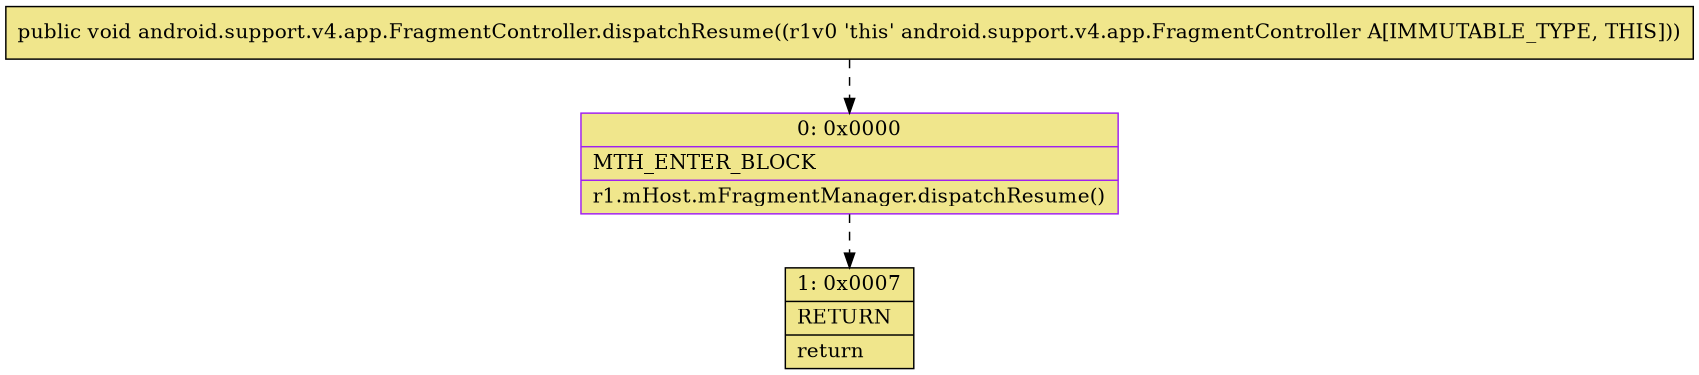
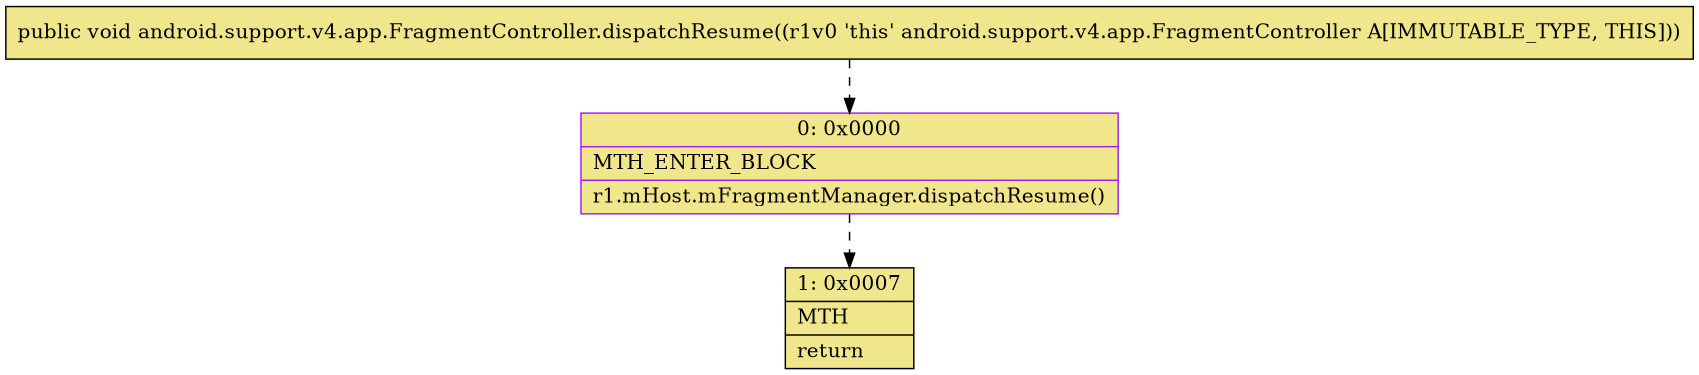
node "1: 0x0007": text "RETURN" -> "MTH"
